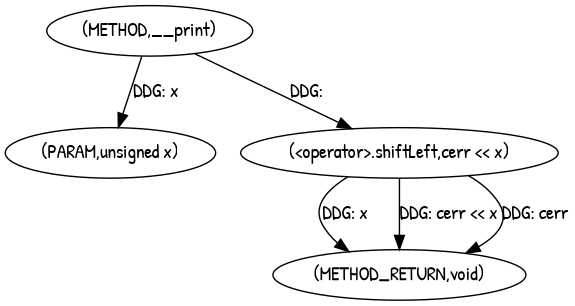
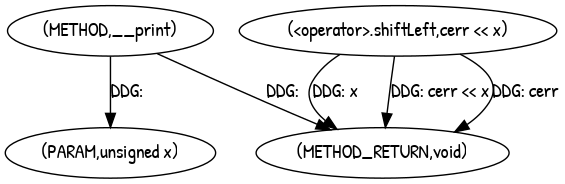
edge "(METHOD,__print)" -> "(<operator>.shiftLeft,cerr << x)": now "(METHOD,__print)" -> "(METHOD_RETURN,void)"
edge "(METHOD,__print)" -> "(PARAM,unsigned x)": label "DDG: x" -> "DDG: "
